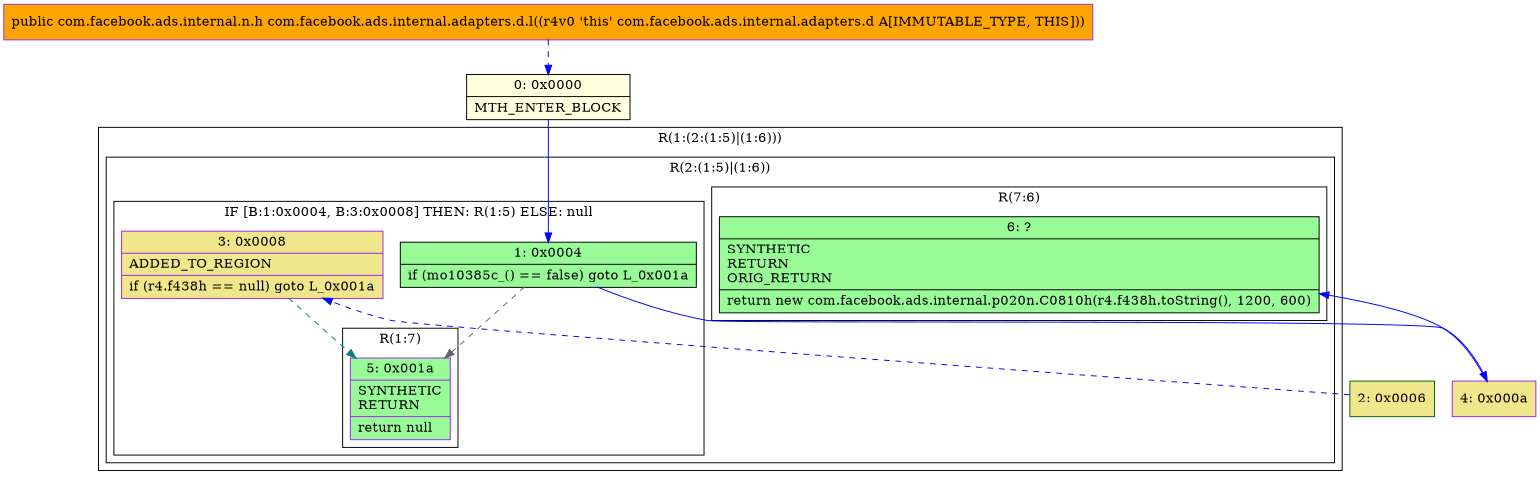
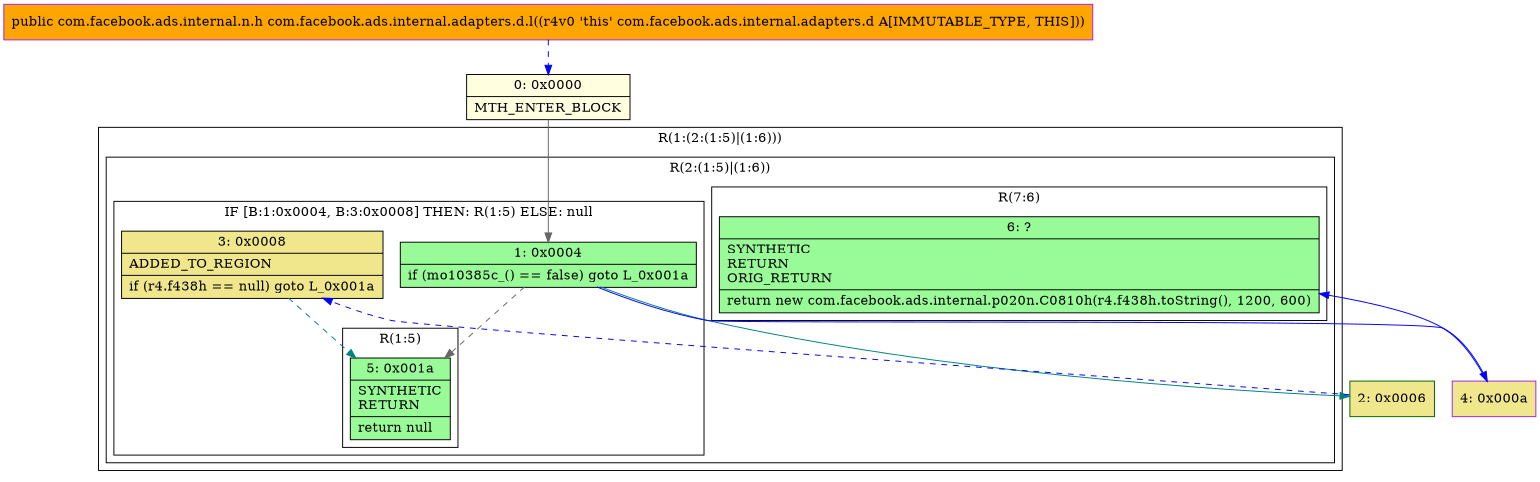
edge "0: 0x0000" -> "1: 0x0004": color blue -> gray40
node "3: 0x0008": color purple -> black
cluster "R(1:7)": label "R(1:7)" -> "R(1:5)"
edge "1: 0x0004" -> "2: 0x0006": added
node "5: 0x001a": color purple -> black
